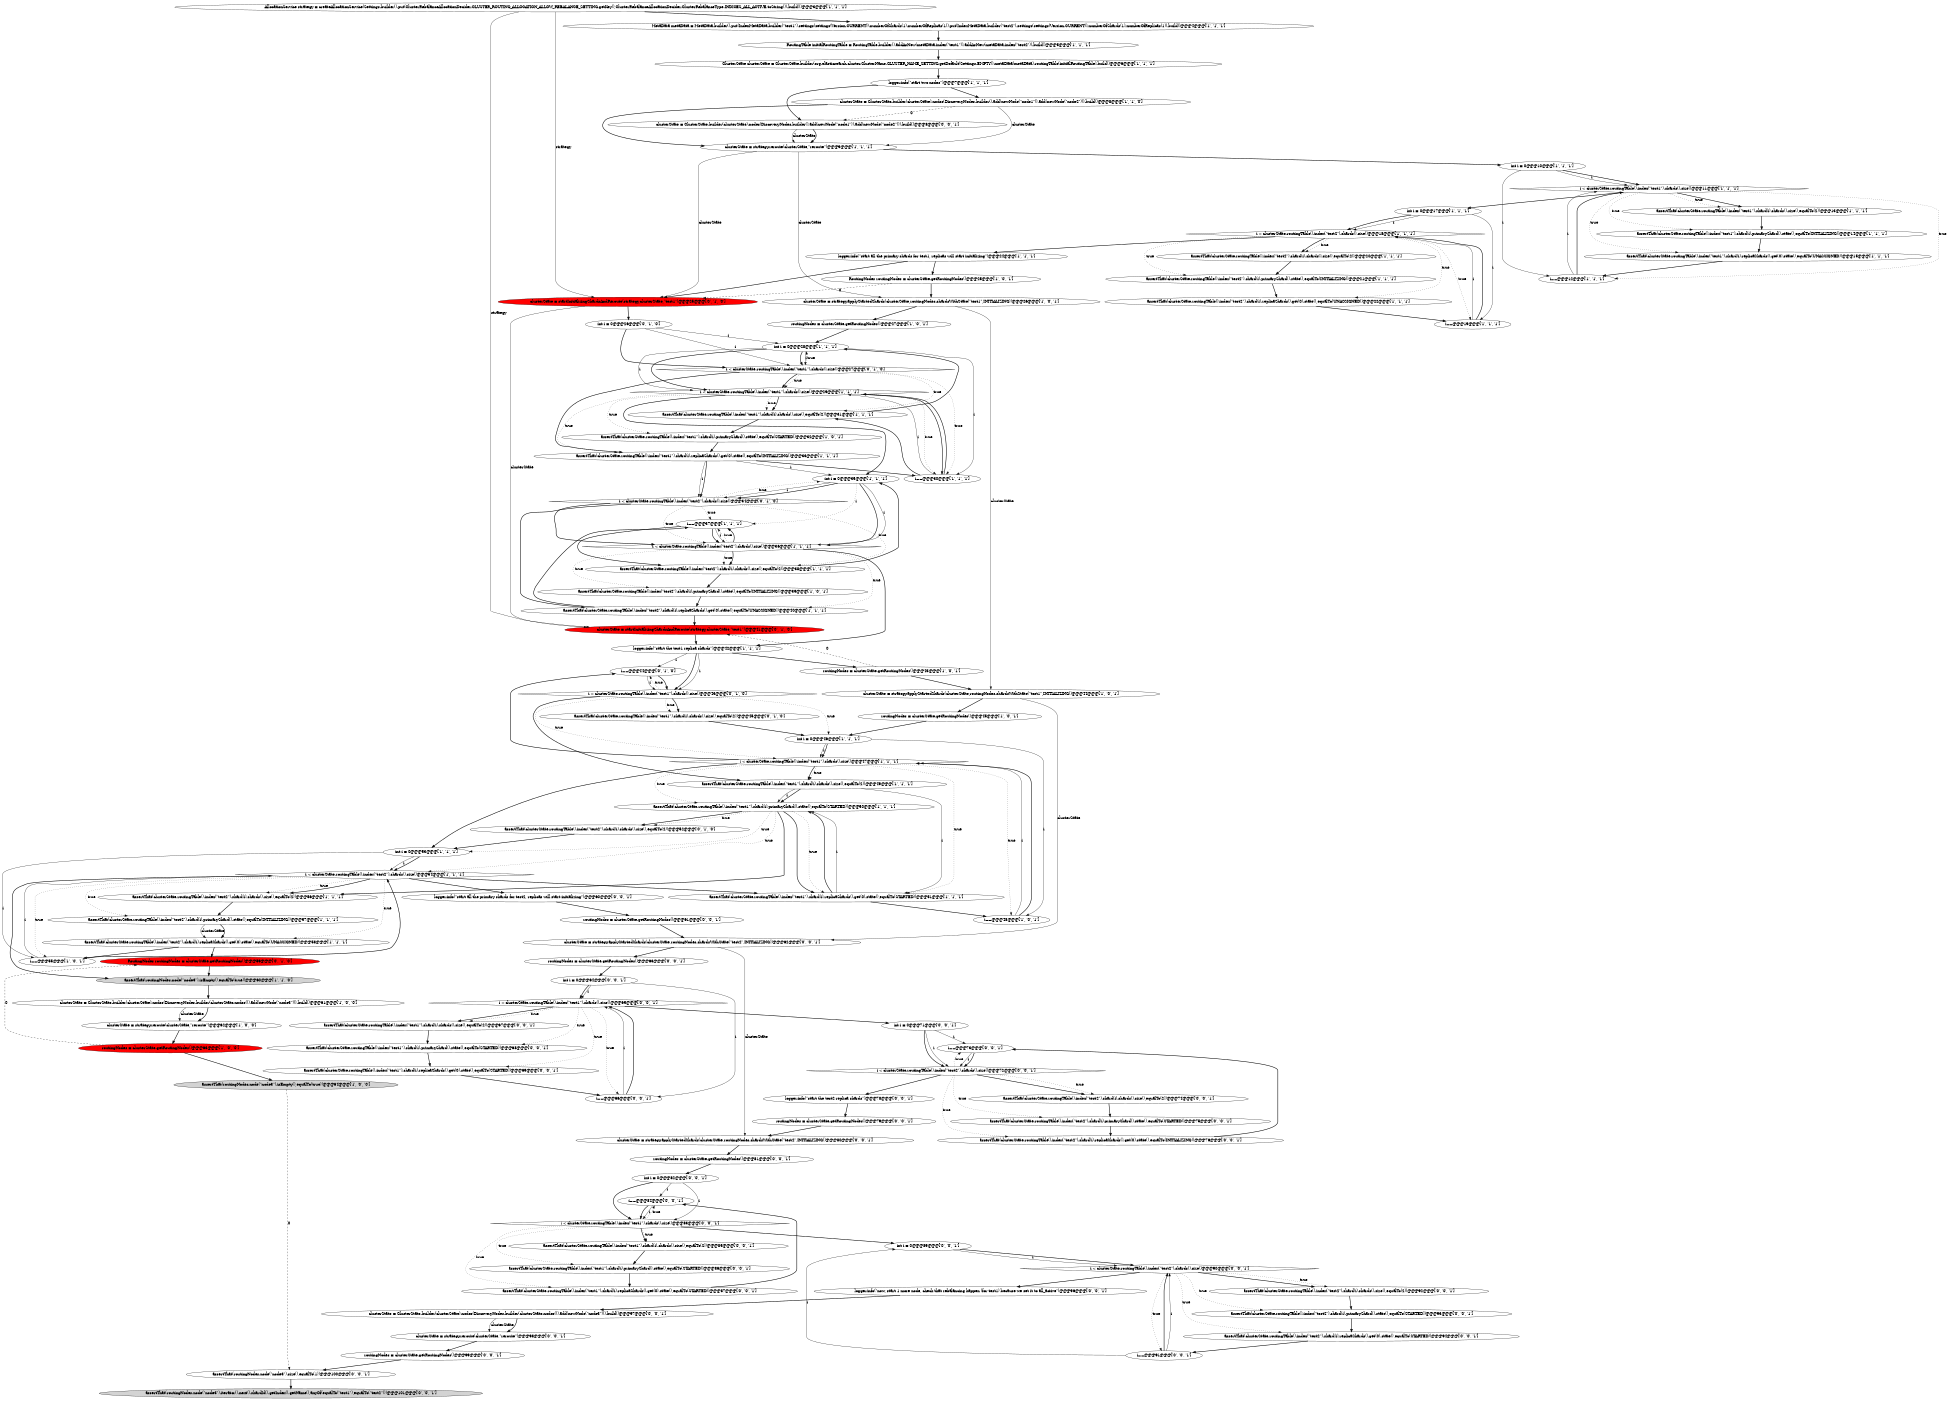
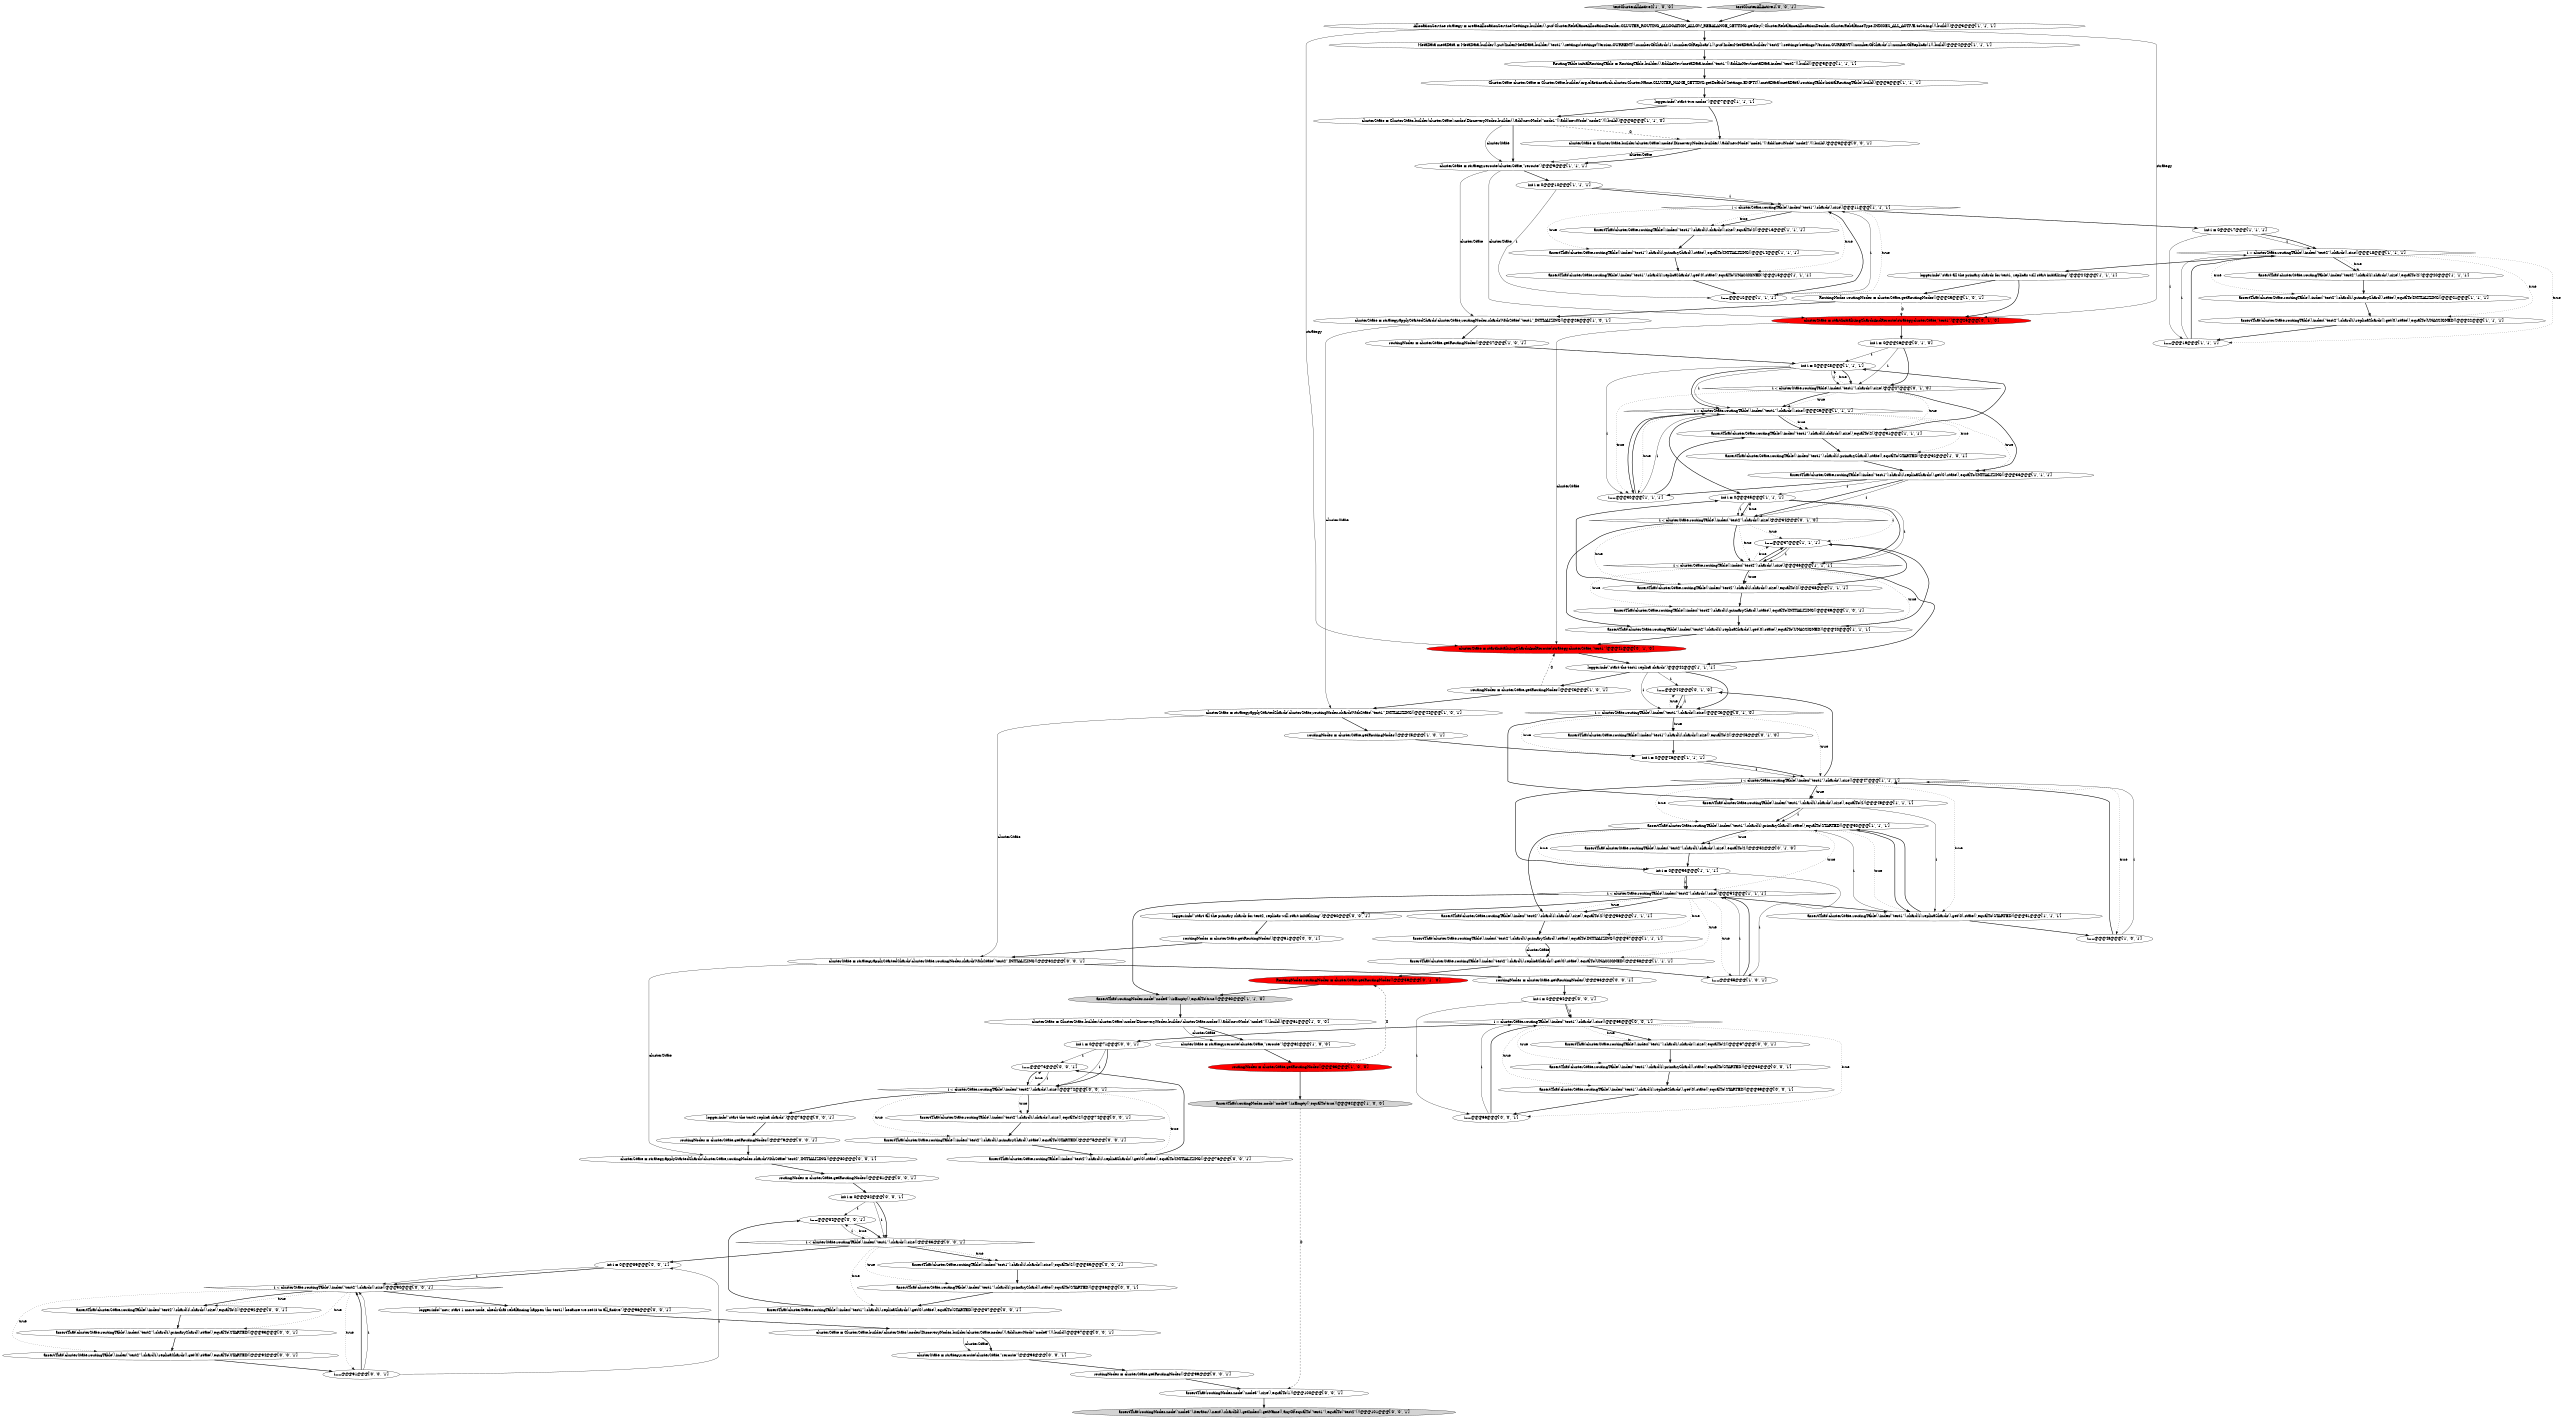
node "testClusterAllActive2['1', '0', '0']": added
node "testClusterAllActive1['0', '0', '1']": added
edge "int i = 0@@@46@@@['1', '1', '1']" -> "i++@@@48@@@['1', '0', '1']": removed, label "i"
